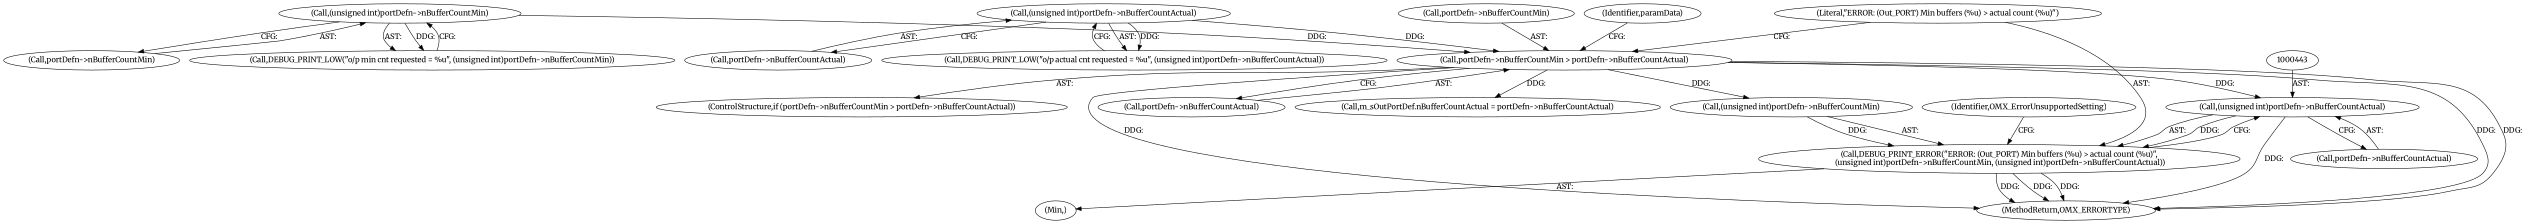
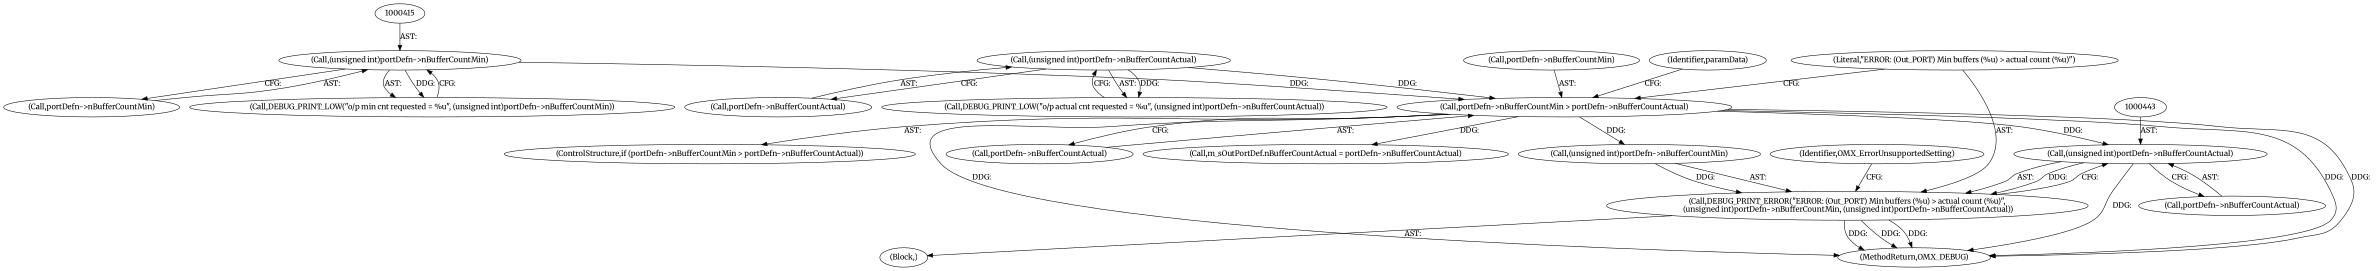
node "1000415": added
node "(Min,)": label "(Min,)" -> "(Block,)"
node "(MethodReturn,OMX_ERRORTYPE)": label "(MethodReturn,OMX_ERRORTYPE)" -> "(MethodReturn,OMX_DEBUG)"
